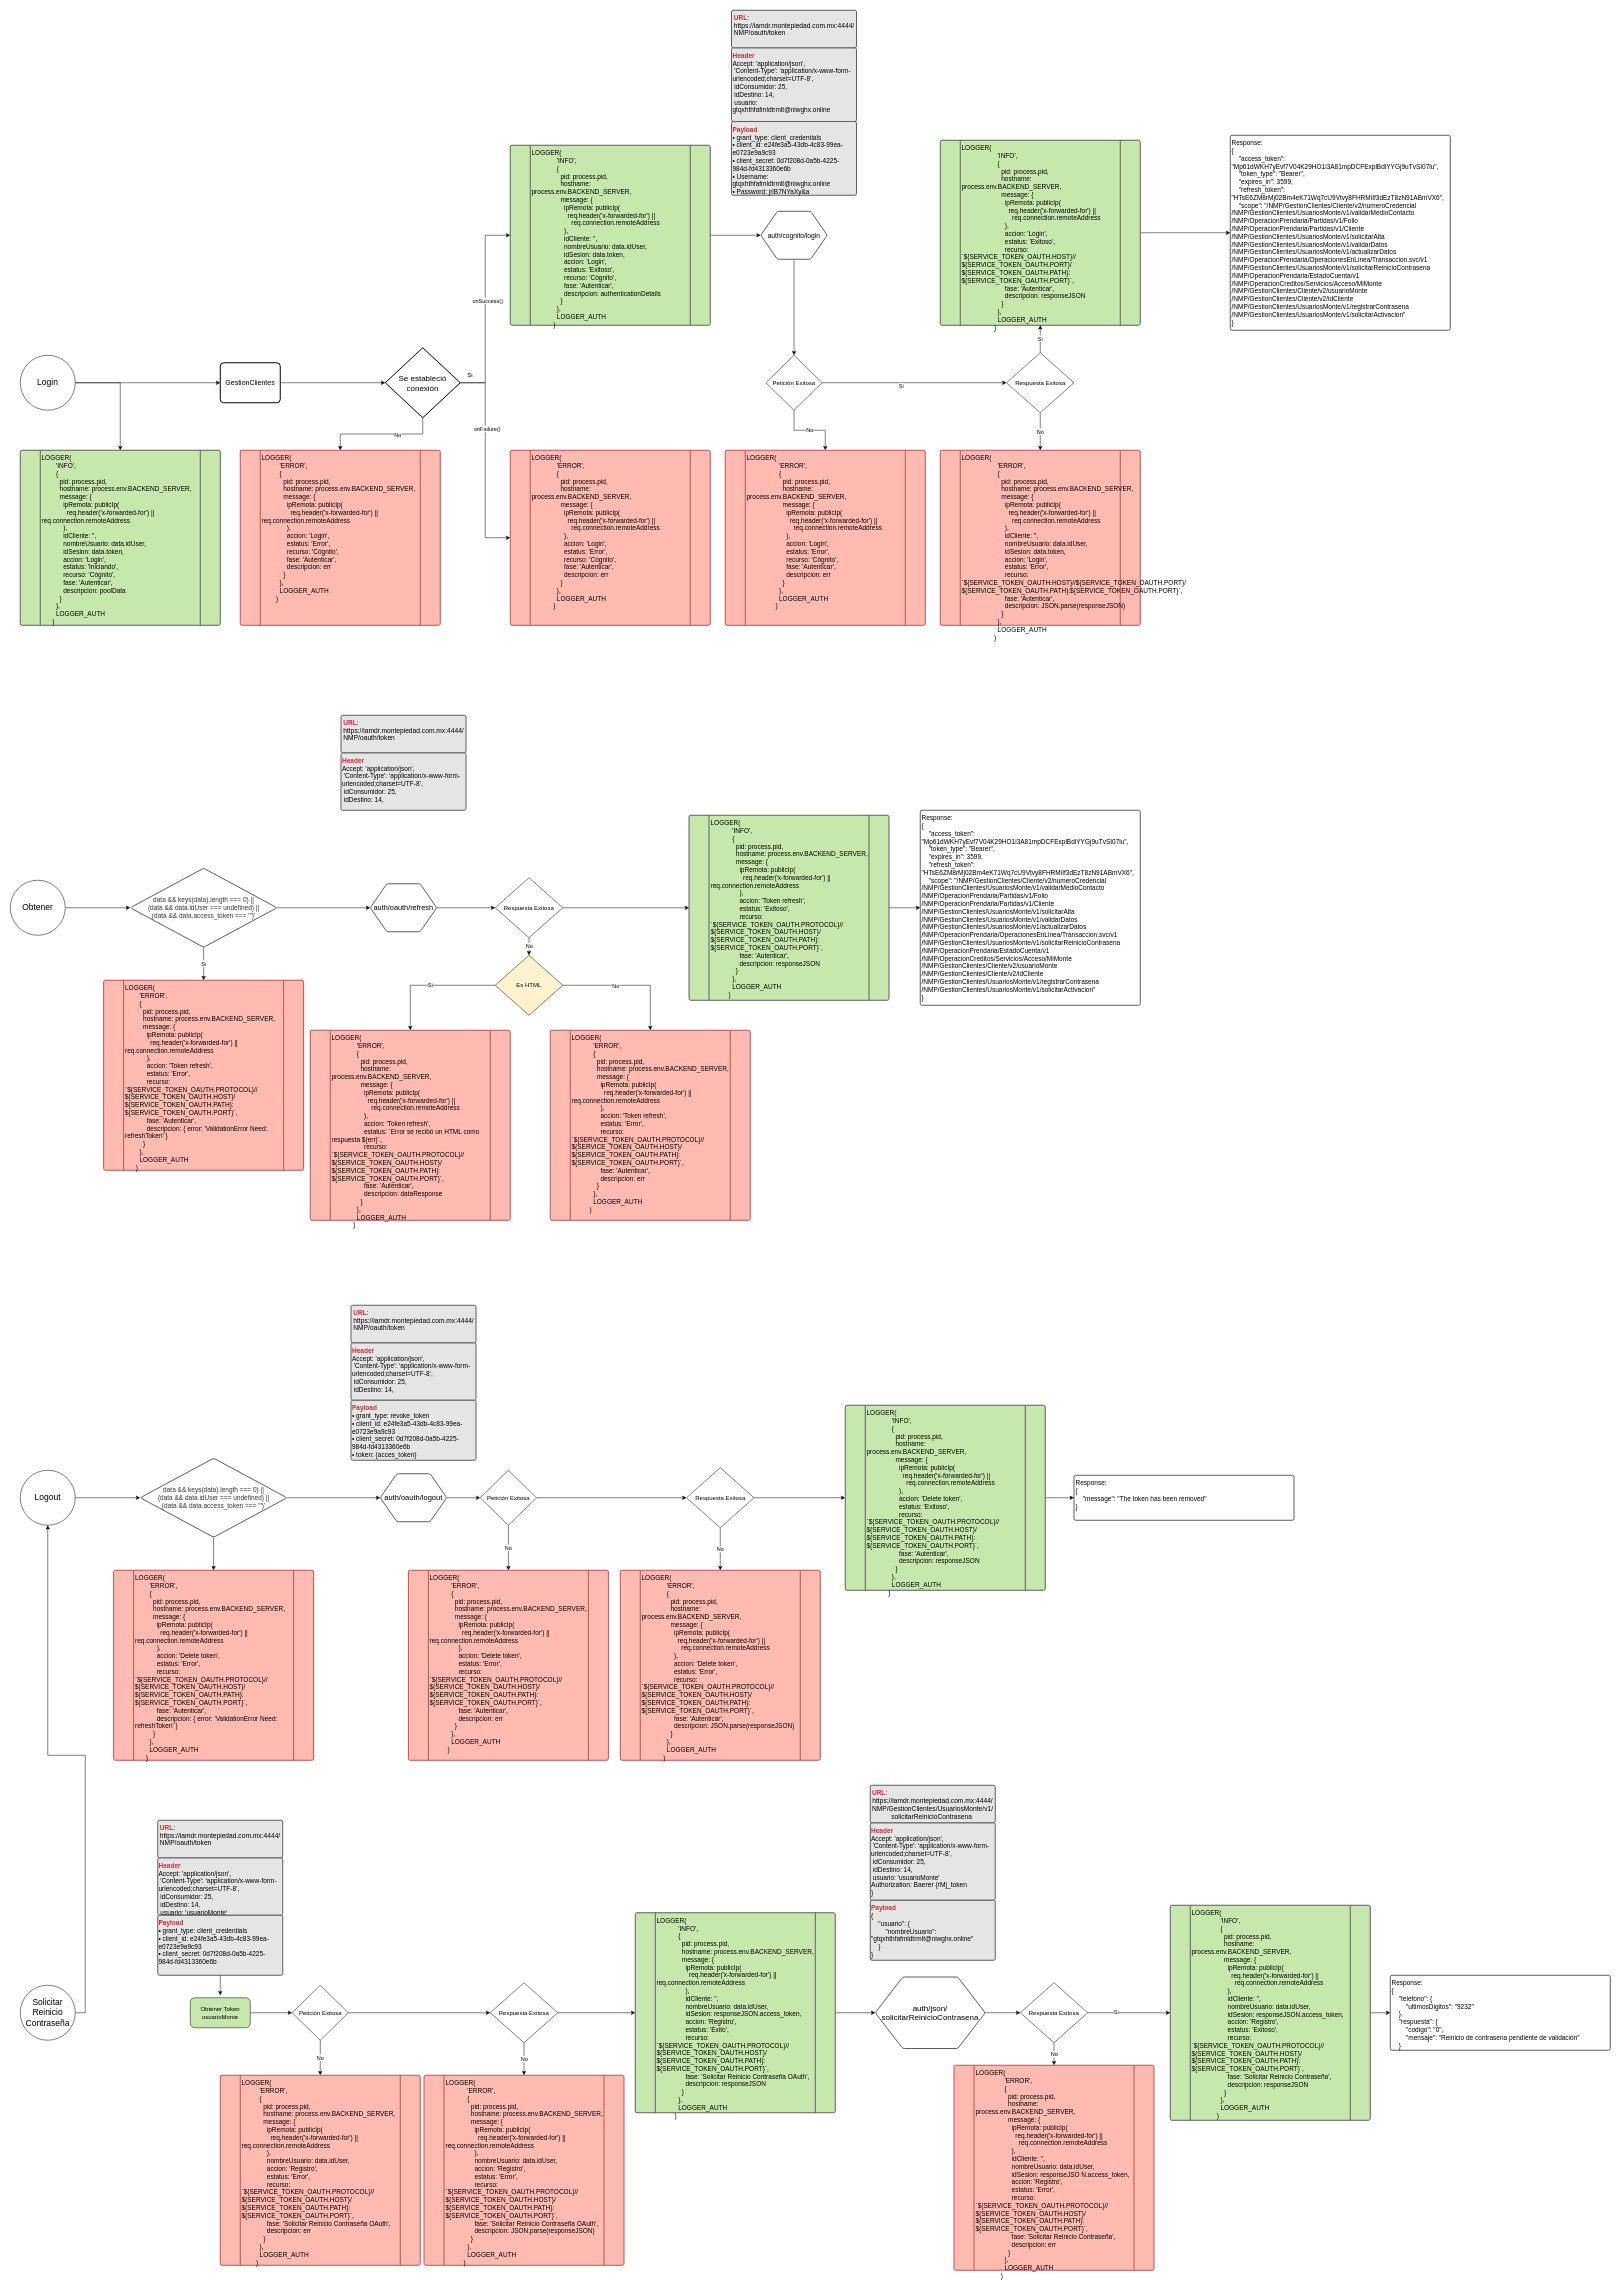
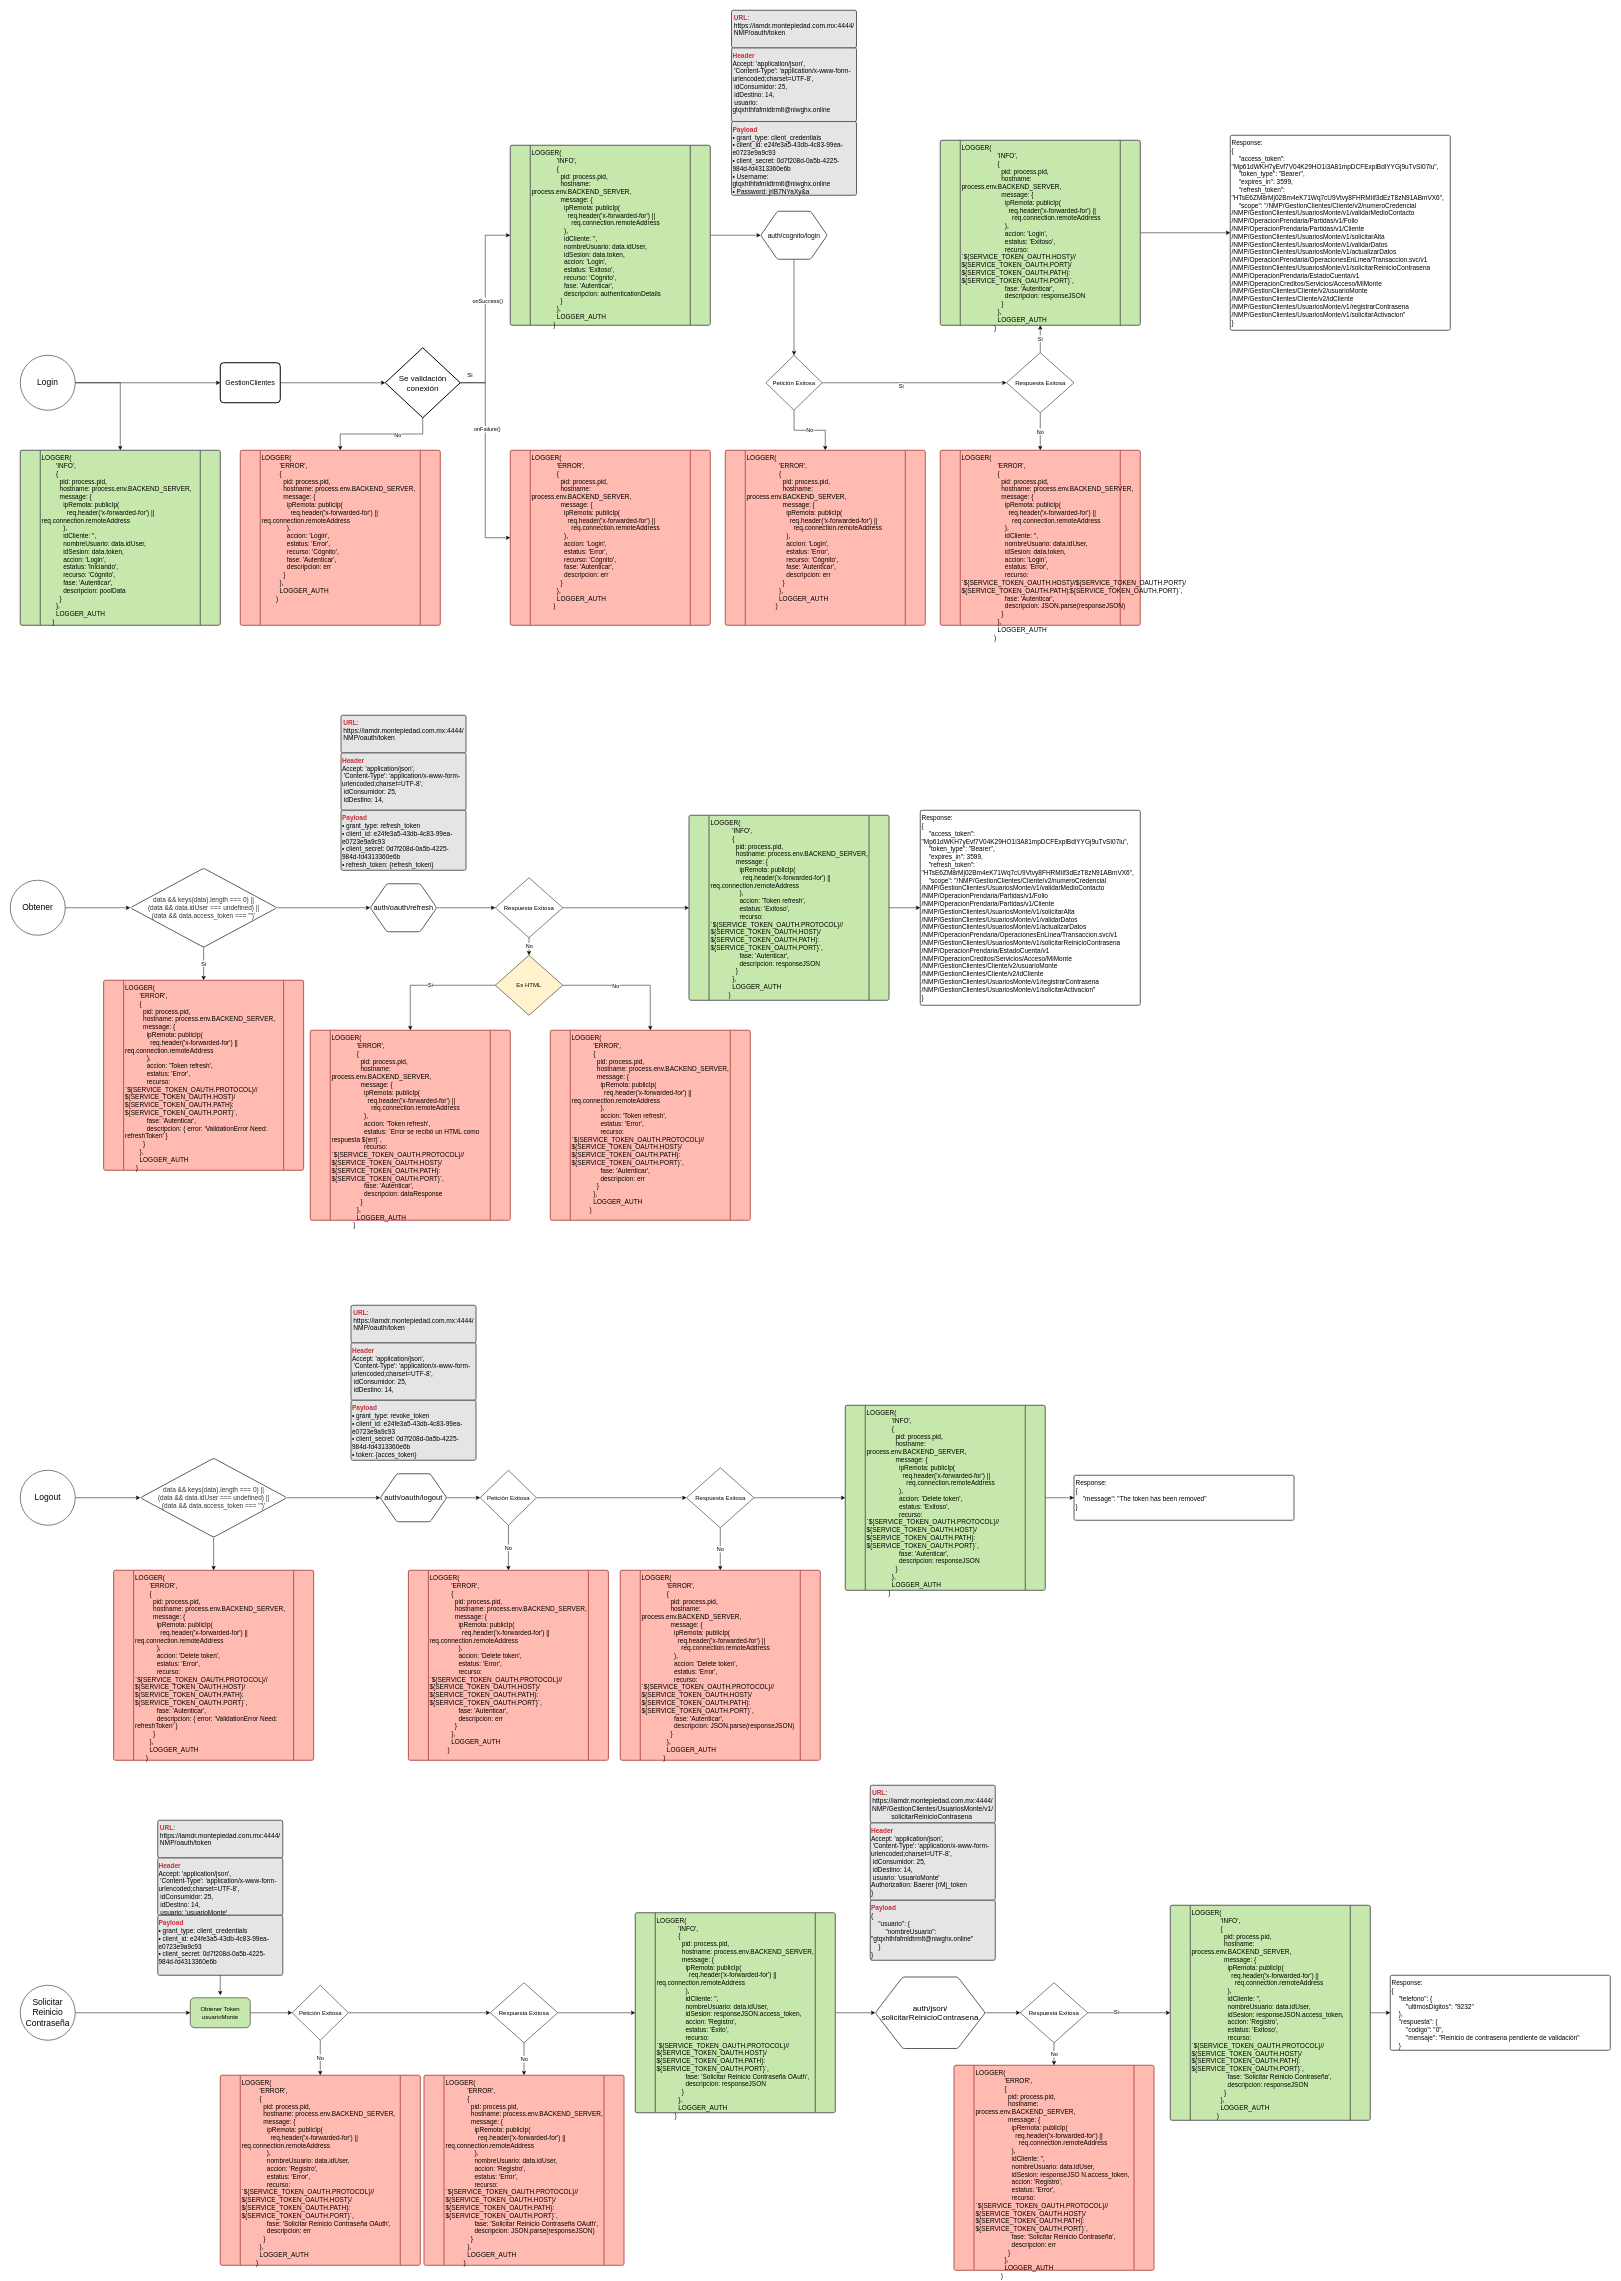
node "Se estableció conexión": label "Se estableció conexión" -> "Se validación conexión"
node "Payload • grant_type: refresh_token • client_id: e24fe3a5-43db-4c83-99ea-e0723e9a9c93 • client_secret: 0d7f208d-0a5b-4225-984d-fd4313360e6b • refresh_token: {refresh_token}": added
edge "Solicitar Reinicio Contraseña" -> "Logout": now "Solicitar Reinicio Contraseña" -> "Obtener Token usuarioMonte"
